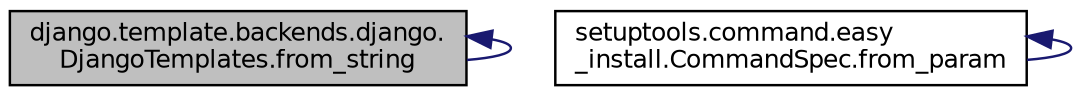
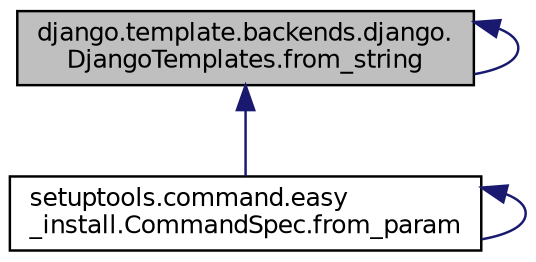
edge "setuptools.command.easy _install.CommandSpec.from_param" -> "django.template.backends.django. DjangoTemplates.from_string": added
